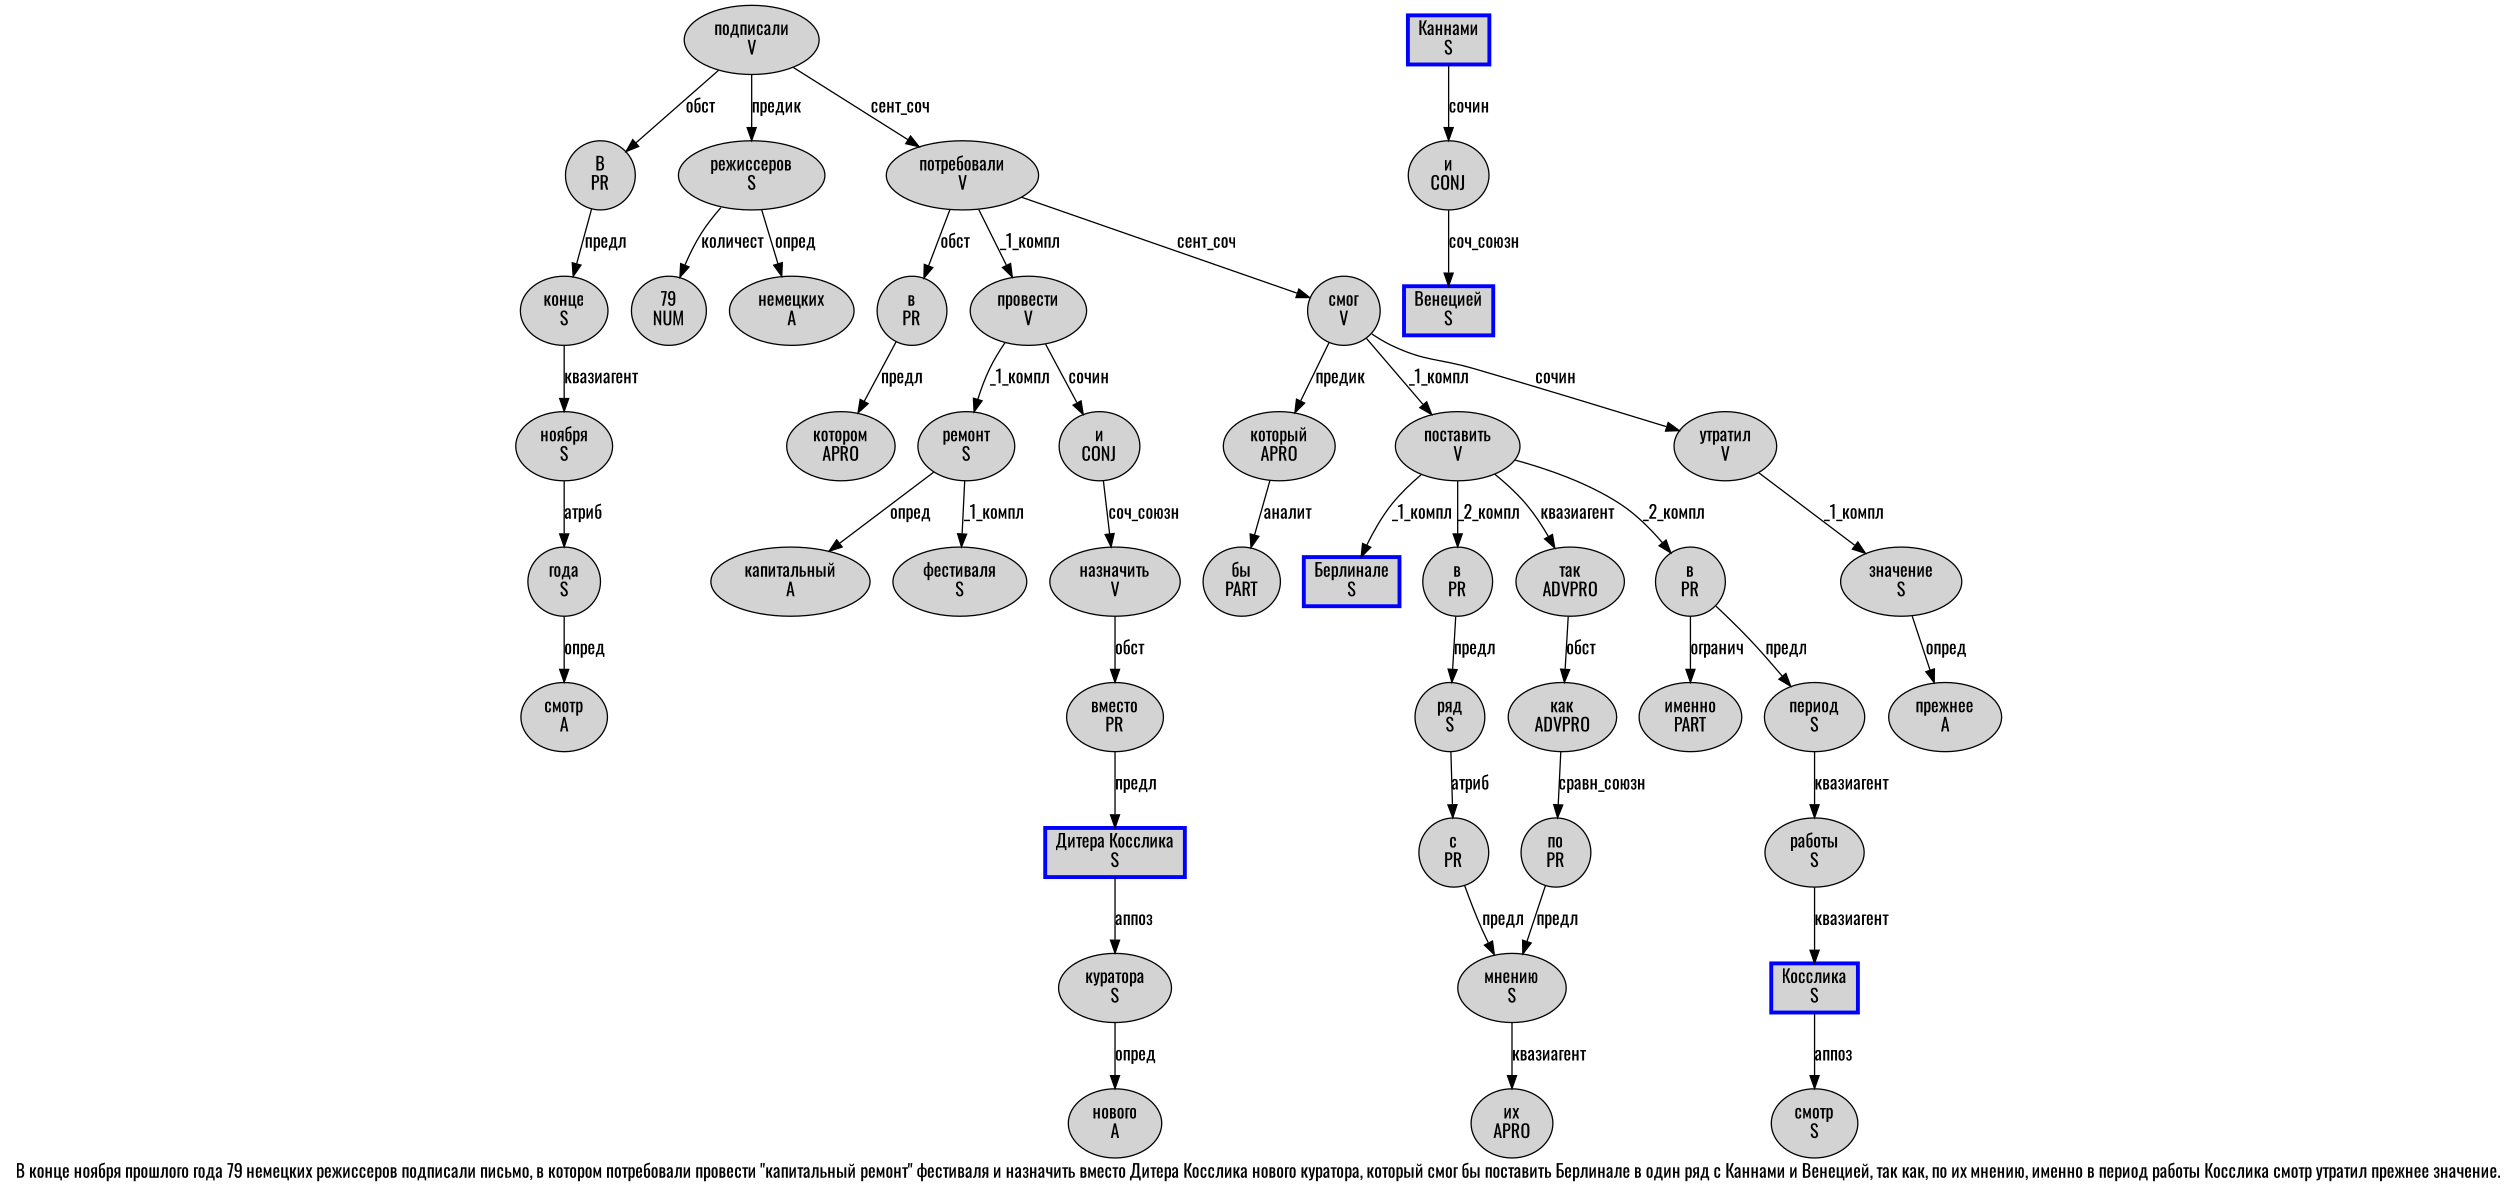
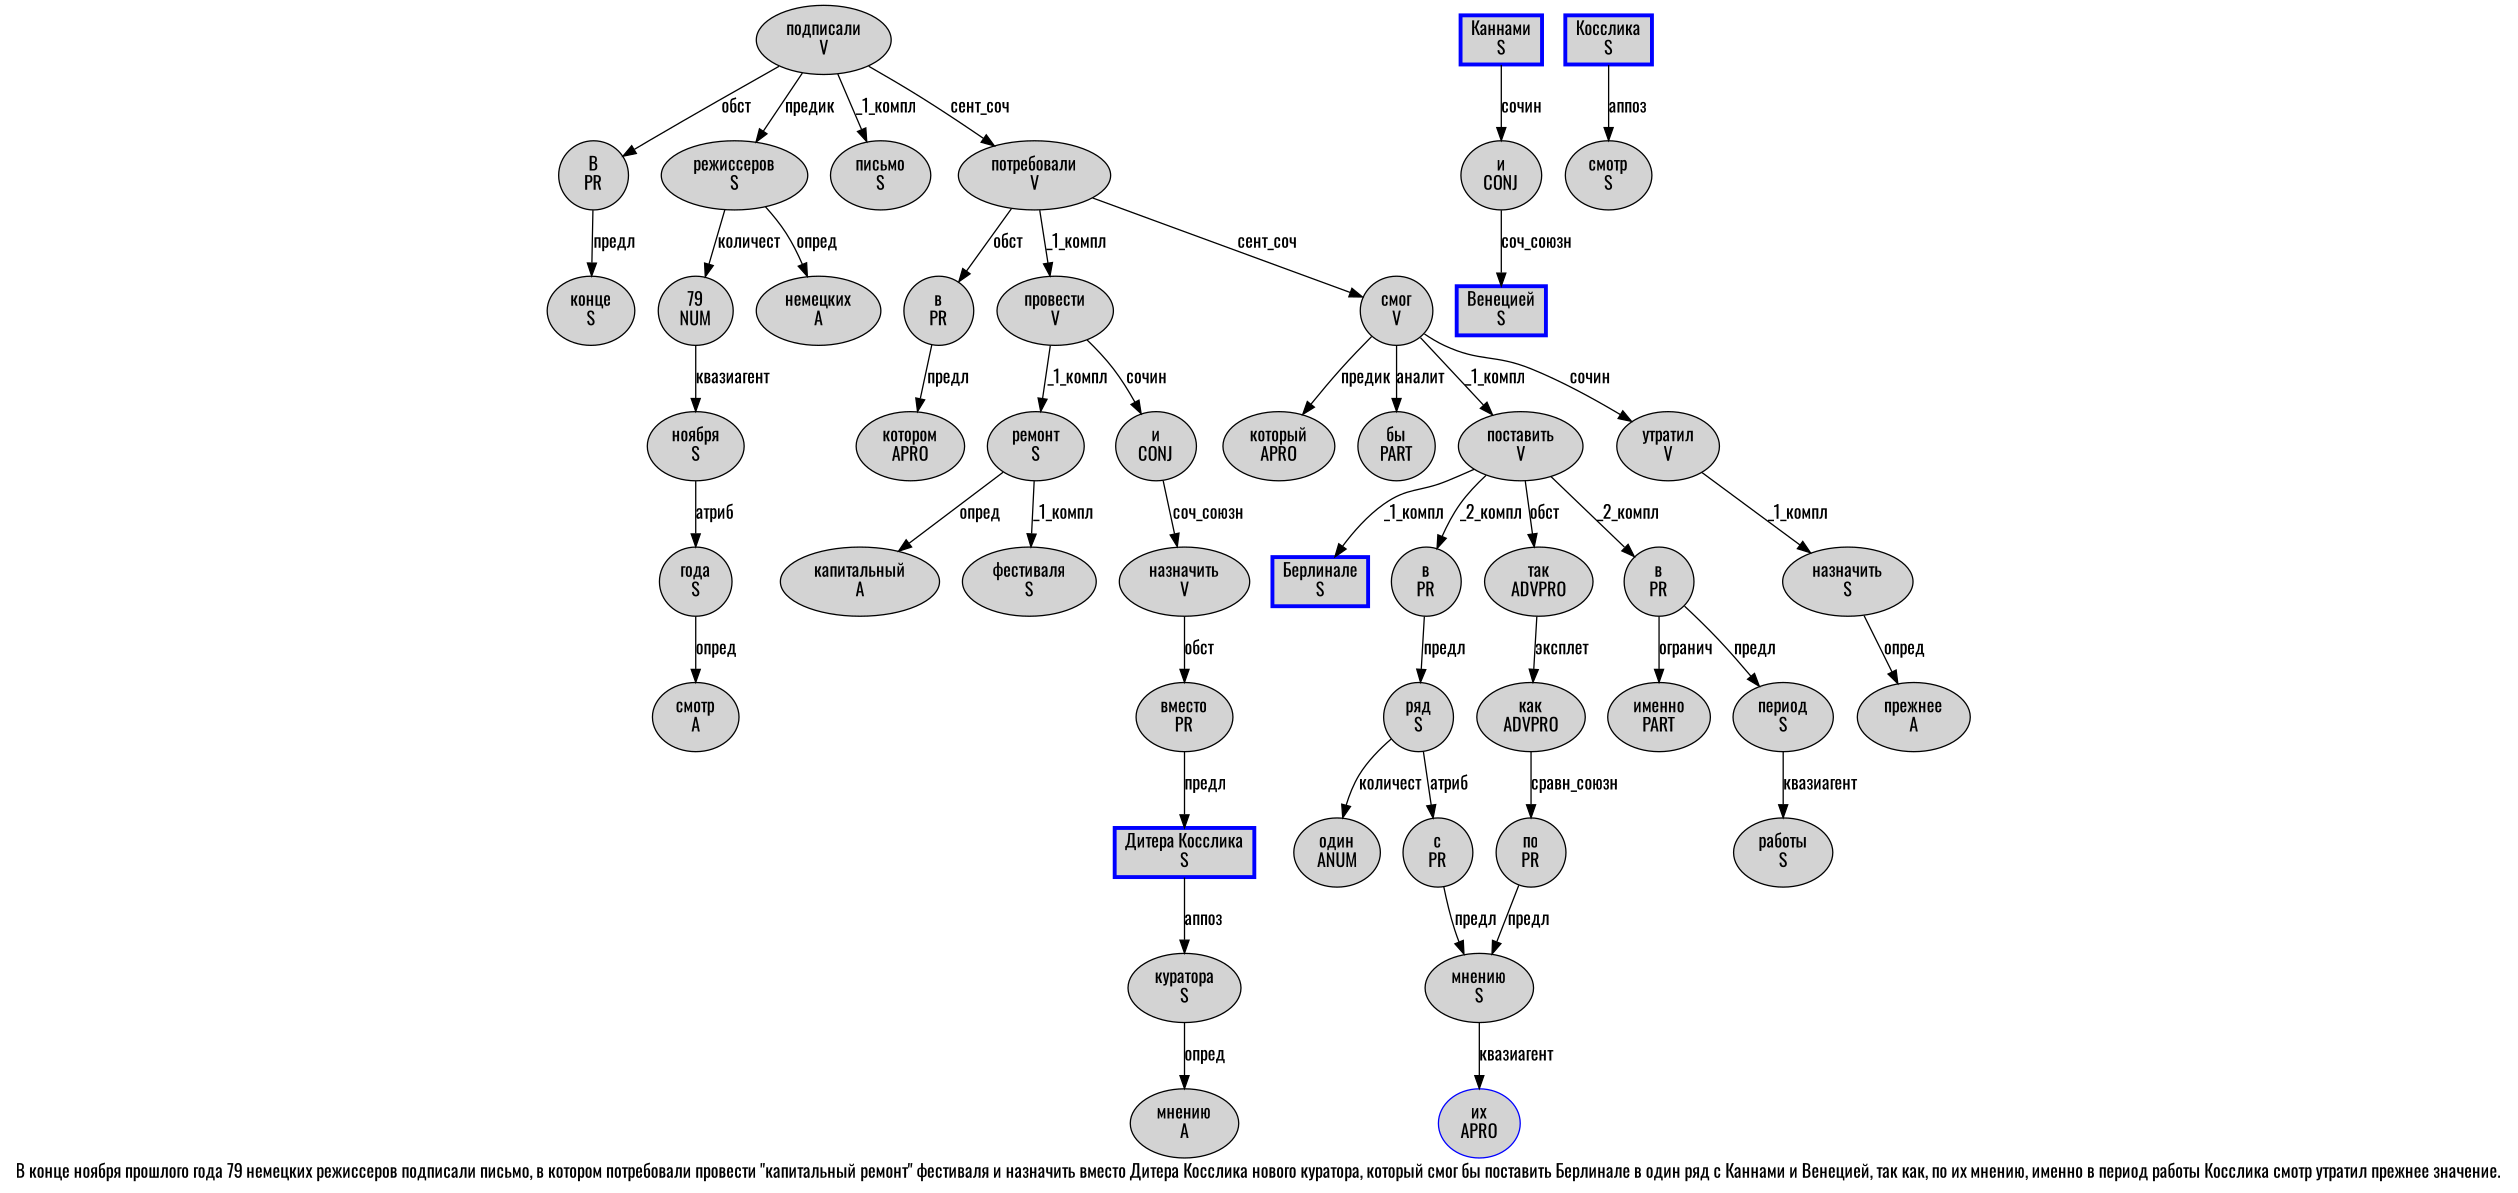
node "письмо S": added
edge "конце S" -> "ноября S": now "79 NUM" -> "ноября S"
edge "который APRO" -> "бы PART": now "смог V" -> "бы PART"
edge "поставить V" -> "так ADVPRO": label "квазиагент" -> "обст"
node "значение S": label "значение S" -> "назначить S"
edge "так ADVPRO" -> "как ADVPRO": label "обст" -> "эксплет"
node "один ANUM": added
edge "работы S" -> "Косслика S": removed, label "квазиагент"
node "нового A": label "нового A" -> "мнению A"
node "их APRO": color black -> blue
